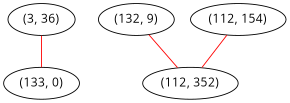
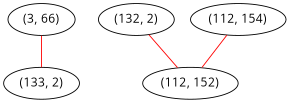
node "(3, 36)": label "(3, 36)" -> "(3, 66)"
node "(132, 9)": label "(132, 9)" -> "(132, 2)"
node "(133, 0)": label "(133, 0)" -> "(133, 2)"
node "(112, 352)": label "(112, 352)" -> "(112, 152)"
